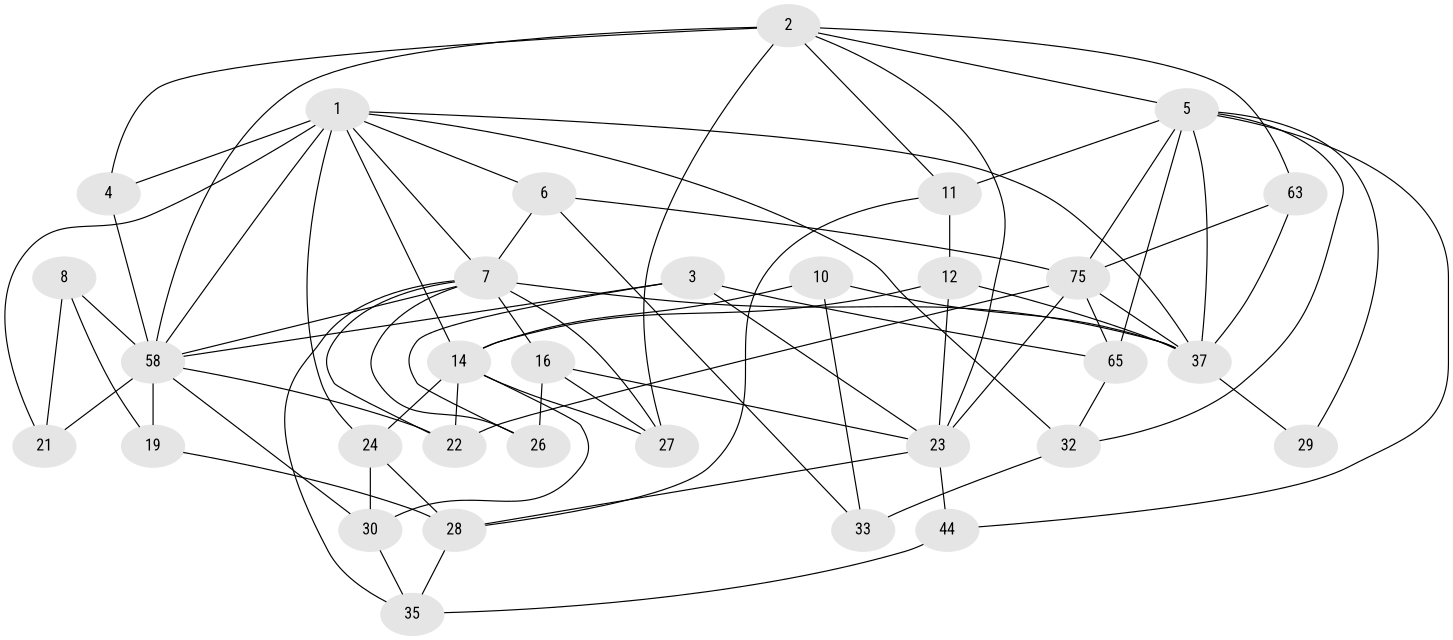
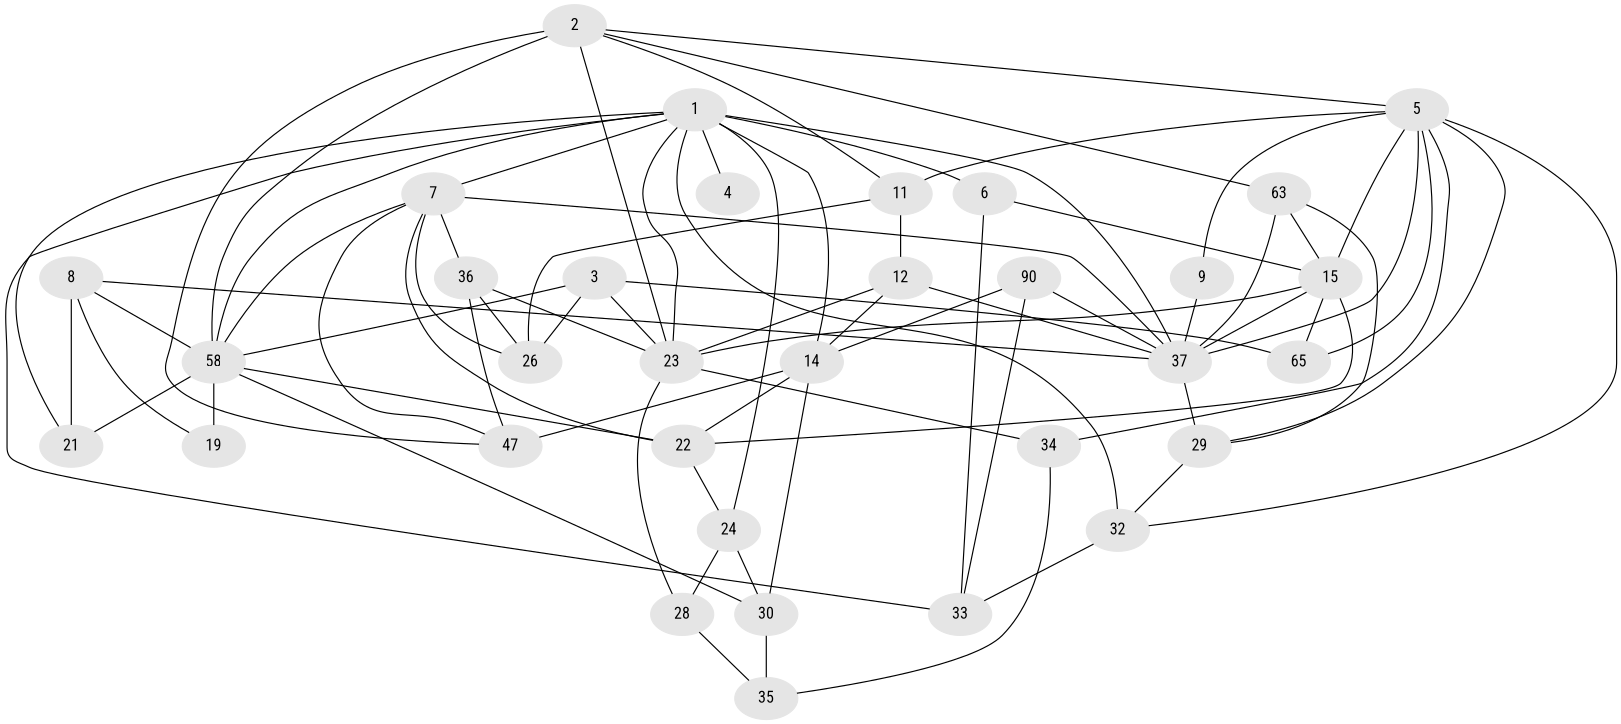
edge "2" -- "4": removed
edge "1" -- "23": added
edge "6" -- "7": removed
edge "4" -- "58": removed
node "10": label "10" -> "90"
node "75": label "75" -> "15"
node "9": added
edge "8" -- "37": added
edge "63" -- "29": added
node "16": label "16" -> "36"
edge "11" -- "28": now "11" -- "26"
edge "14" -- "24": now "22" -- "24"
edge "65" -- "32": now "29" -- "32"
edge "7" -- "35": removed
node "27": label "27" -> "47"
edge "1" -- "33": added
edge "19" -- "28": removed
node "44": label "44" -> "34"
